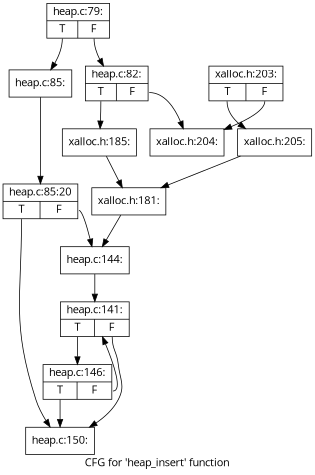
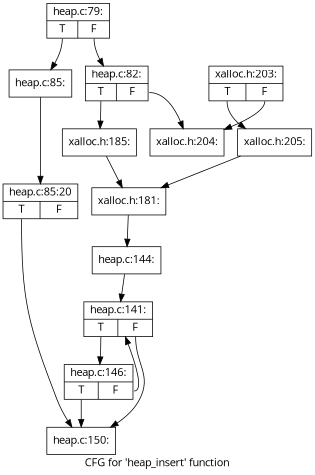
edge "heap.c:85:20" -> "heap.c:144:": removed
